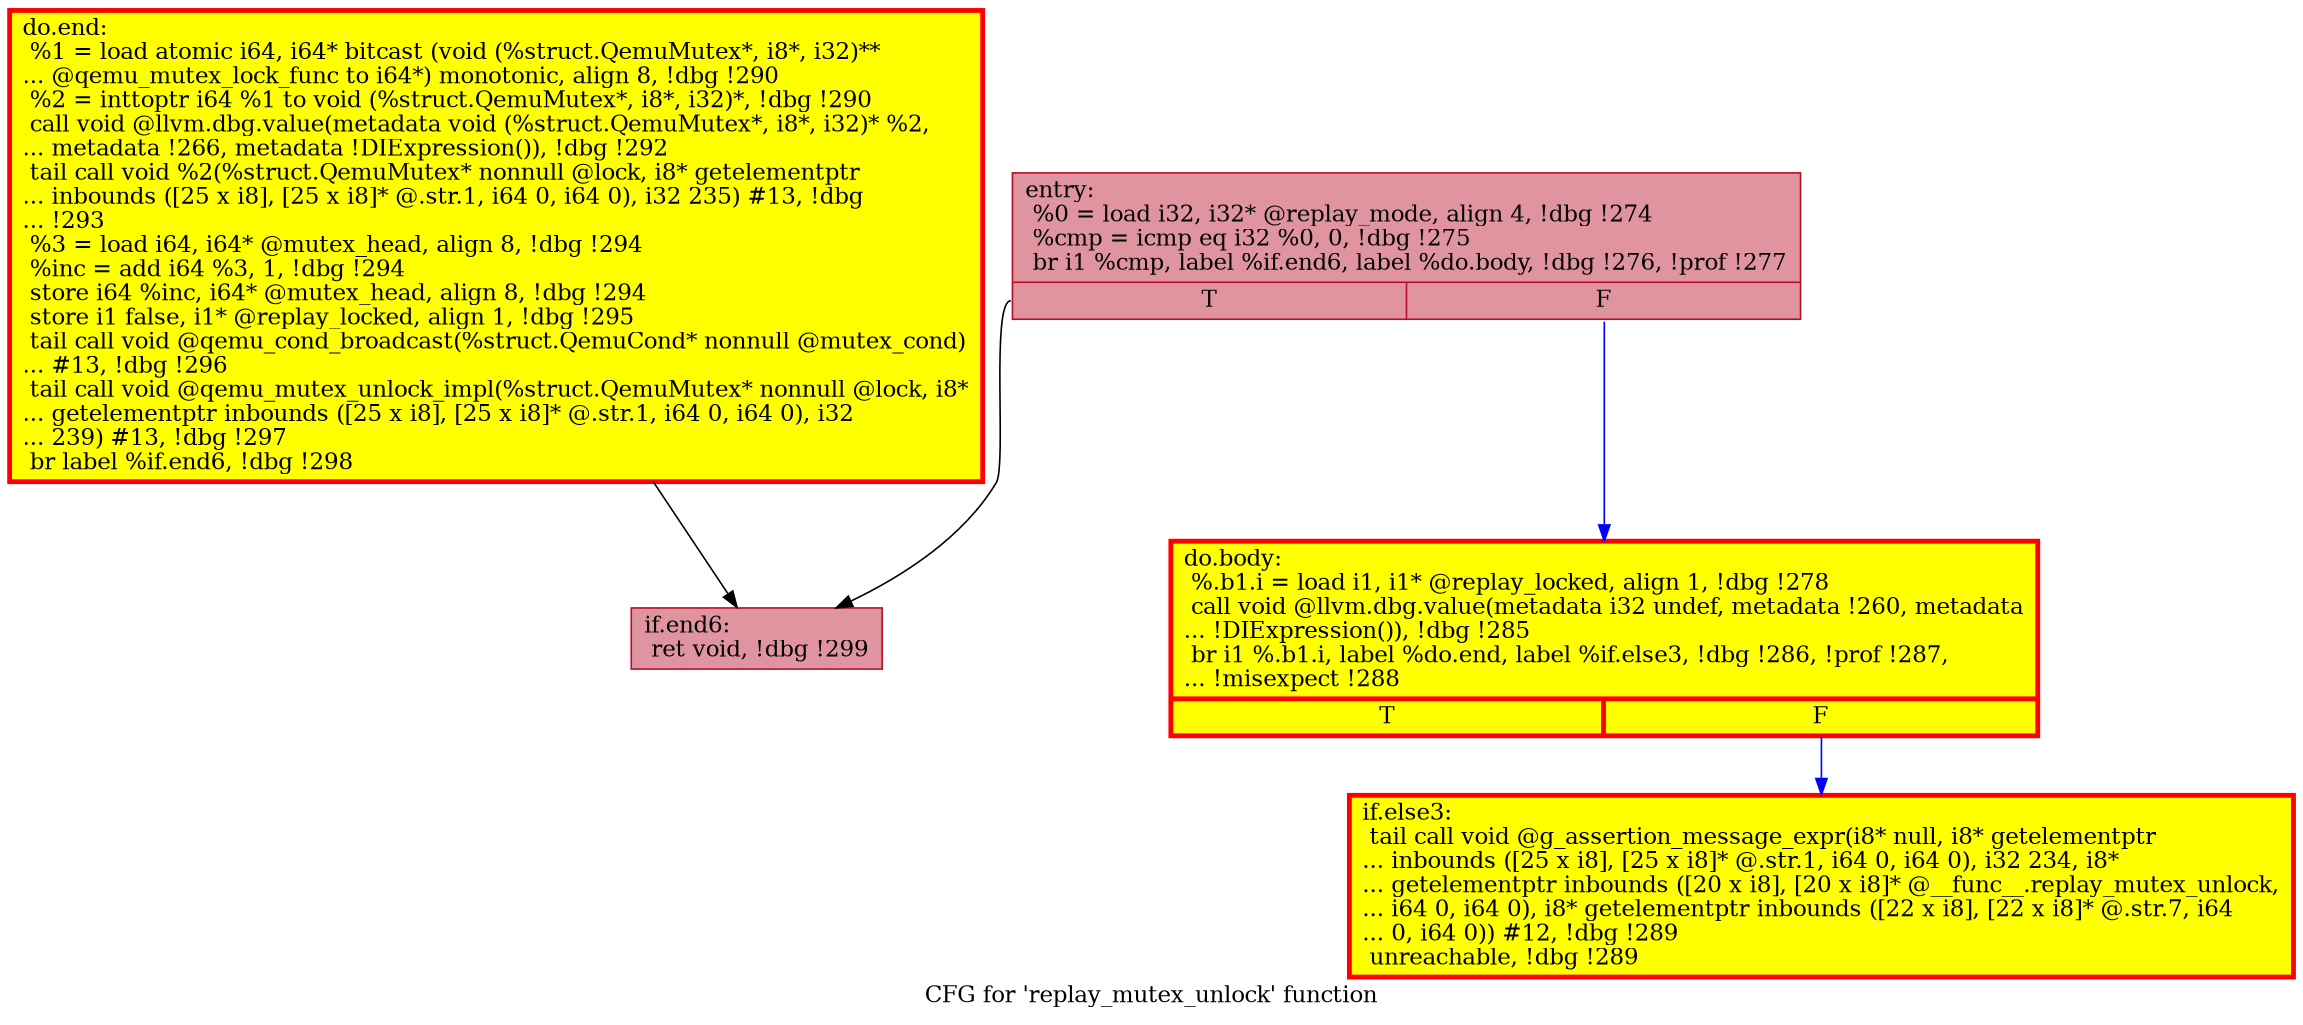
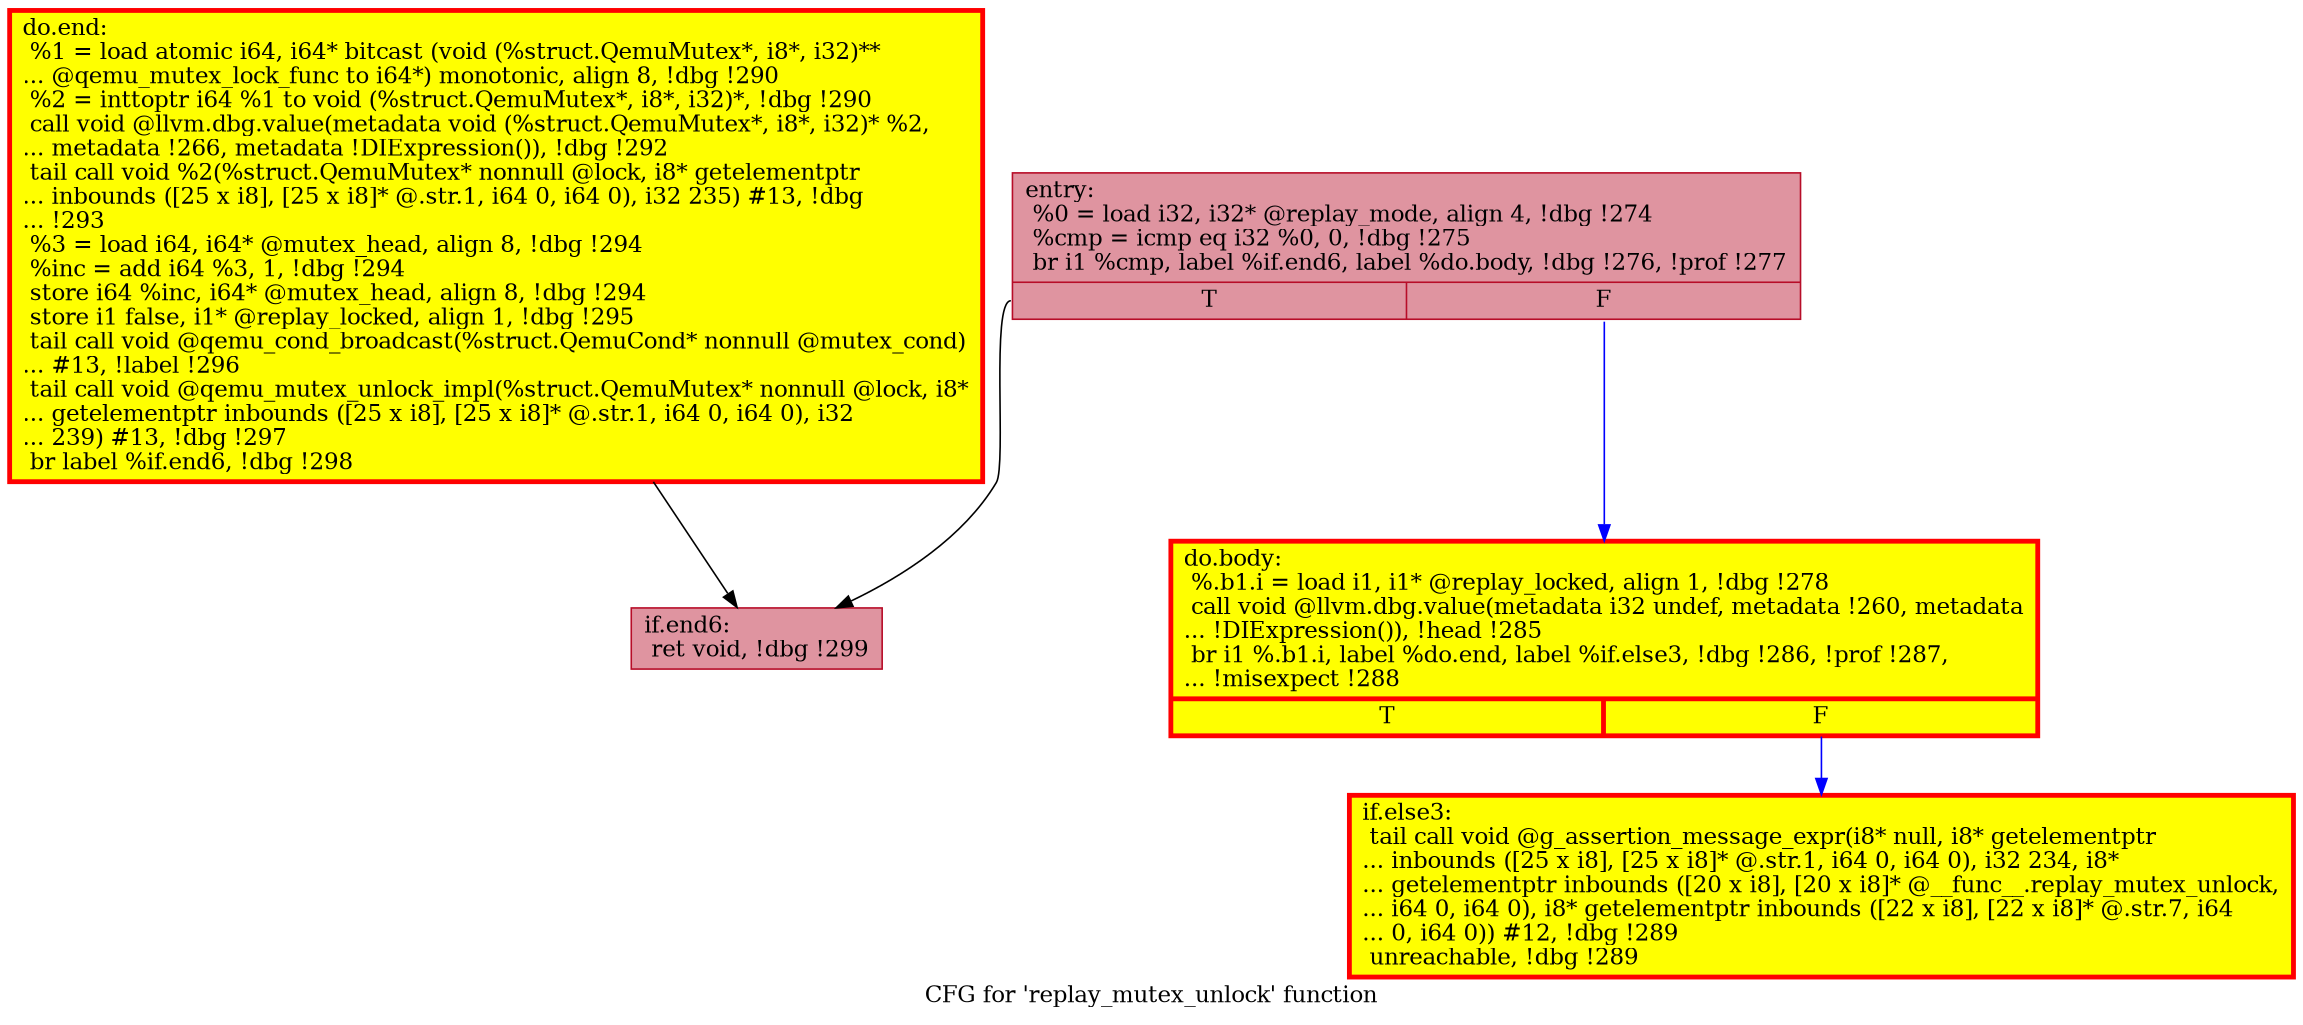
node "do.end:": text "... #13, !dbg !296" -> "... #13, !label !296"
node "do.body:": text "... !DIExpression()), !dbg !285" -> "... !DIExpression()), !head !285"
